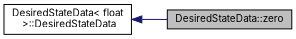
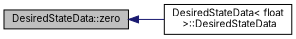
edge "DesiredStateData::zero" -> "DesiredStateData< float >::DesiredStateData": reversed
